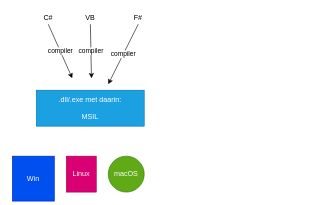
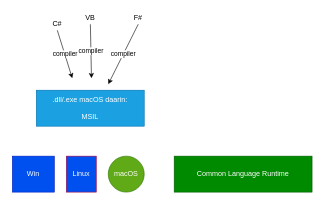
node "C#": moved (48, 18) -> (57, 24)
node ".dll/.exe met daarin: MSIL": label ".dll/.exe met daarin: MSIL" -> ".dll/.exe macOS daarin: MSIL"
node "Linux": fillcolor #d80073 -> #0050ef
node "Common Language Runtime": added
node "Win": size 42x45 -> 42x36
